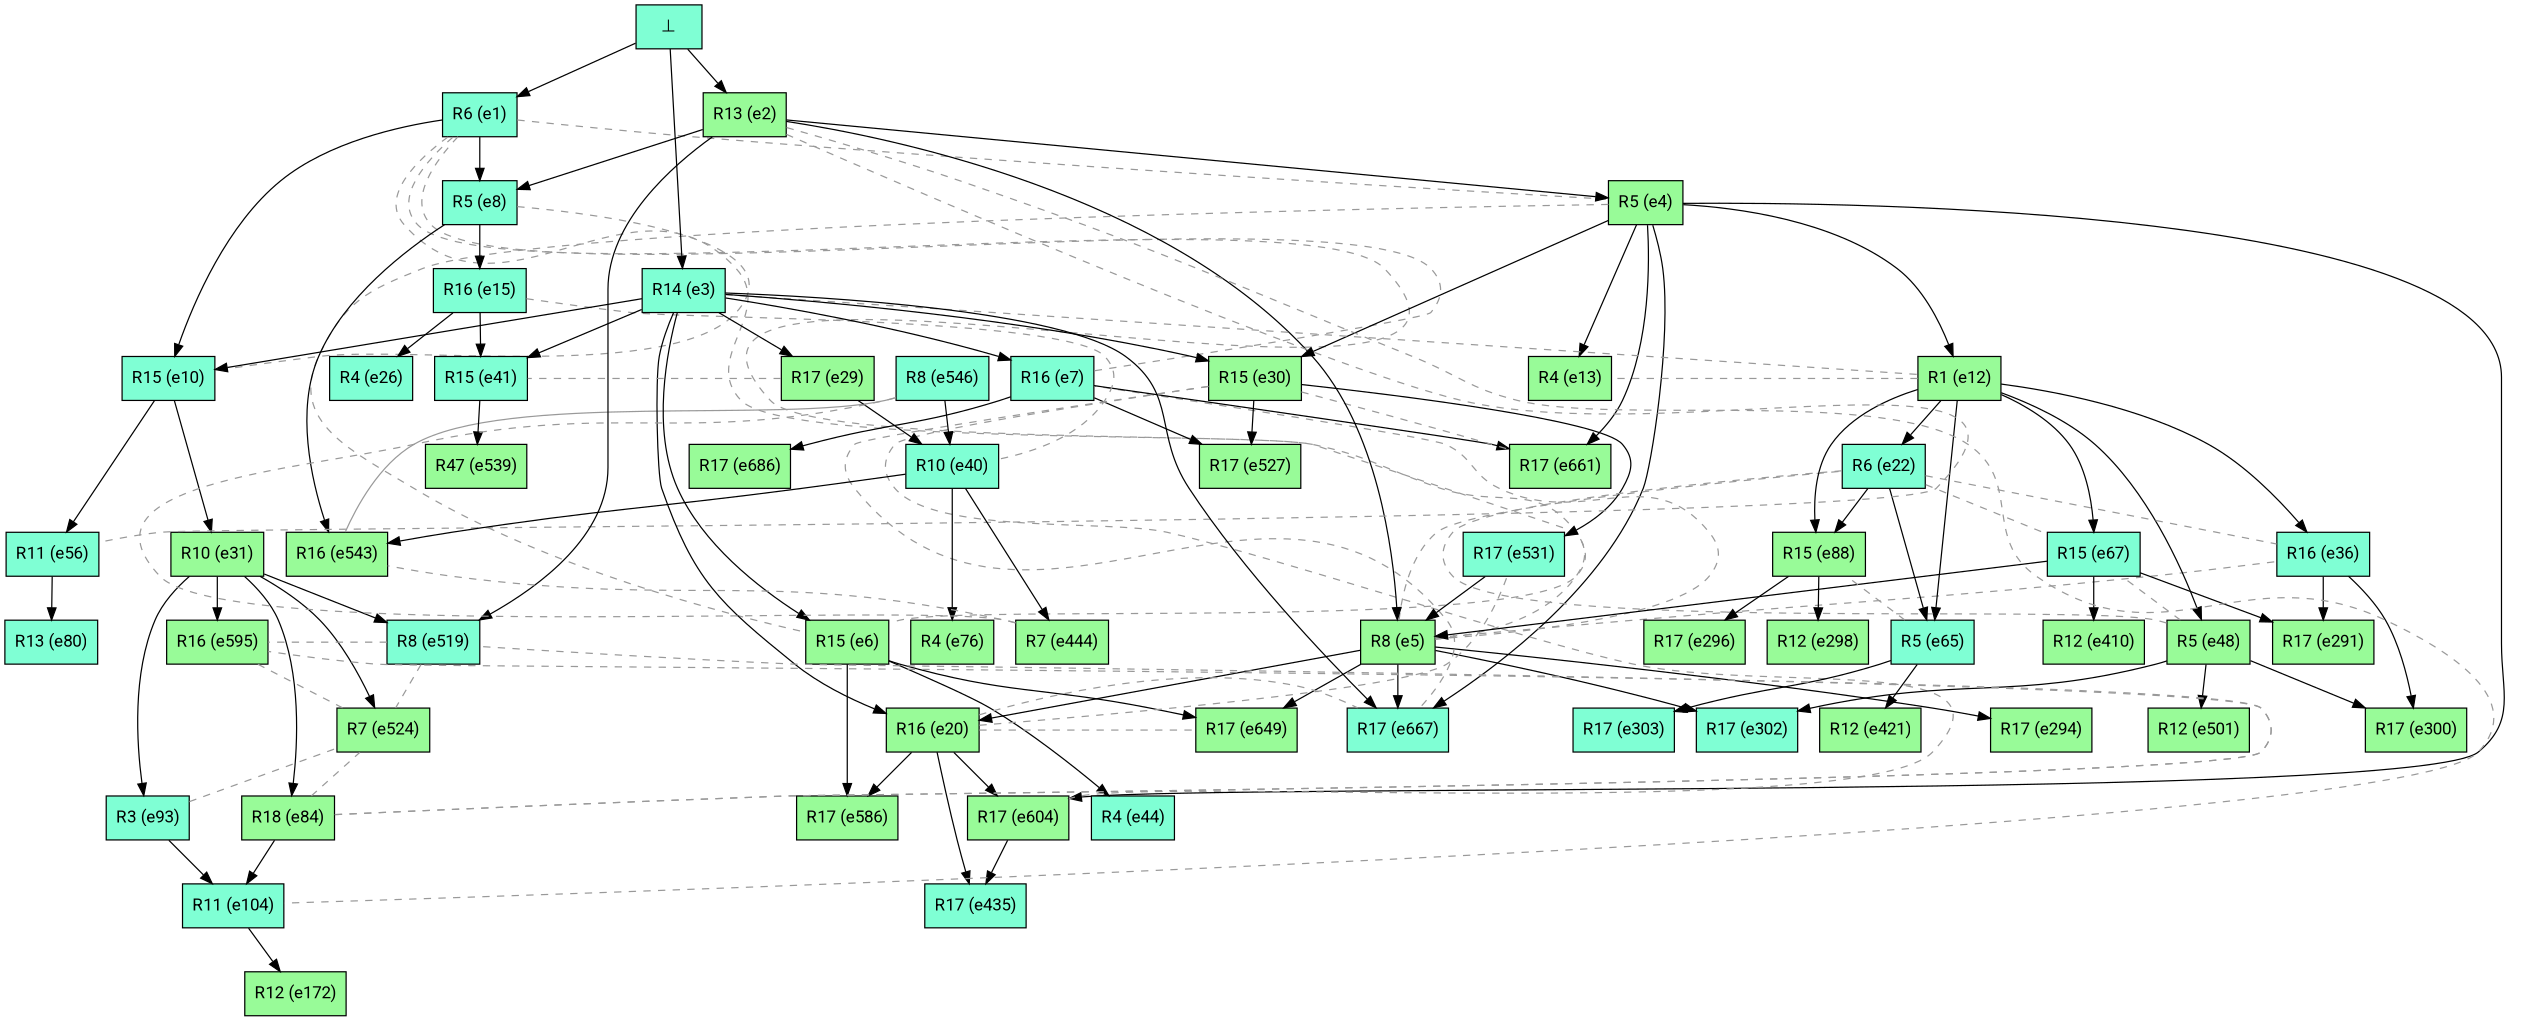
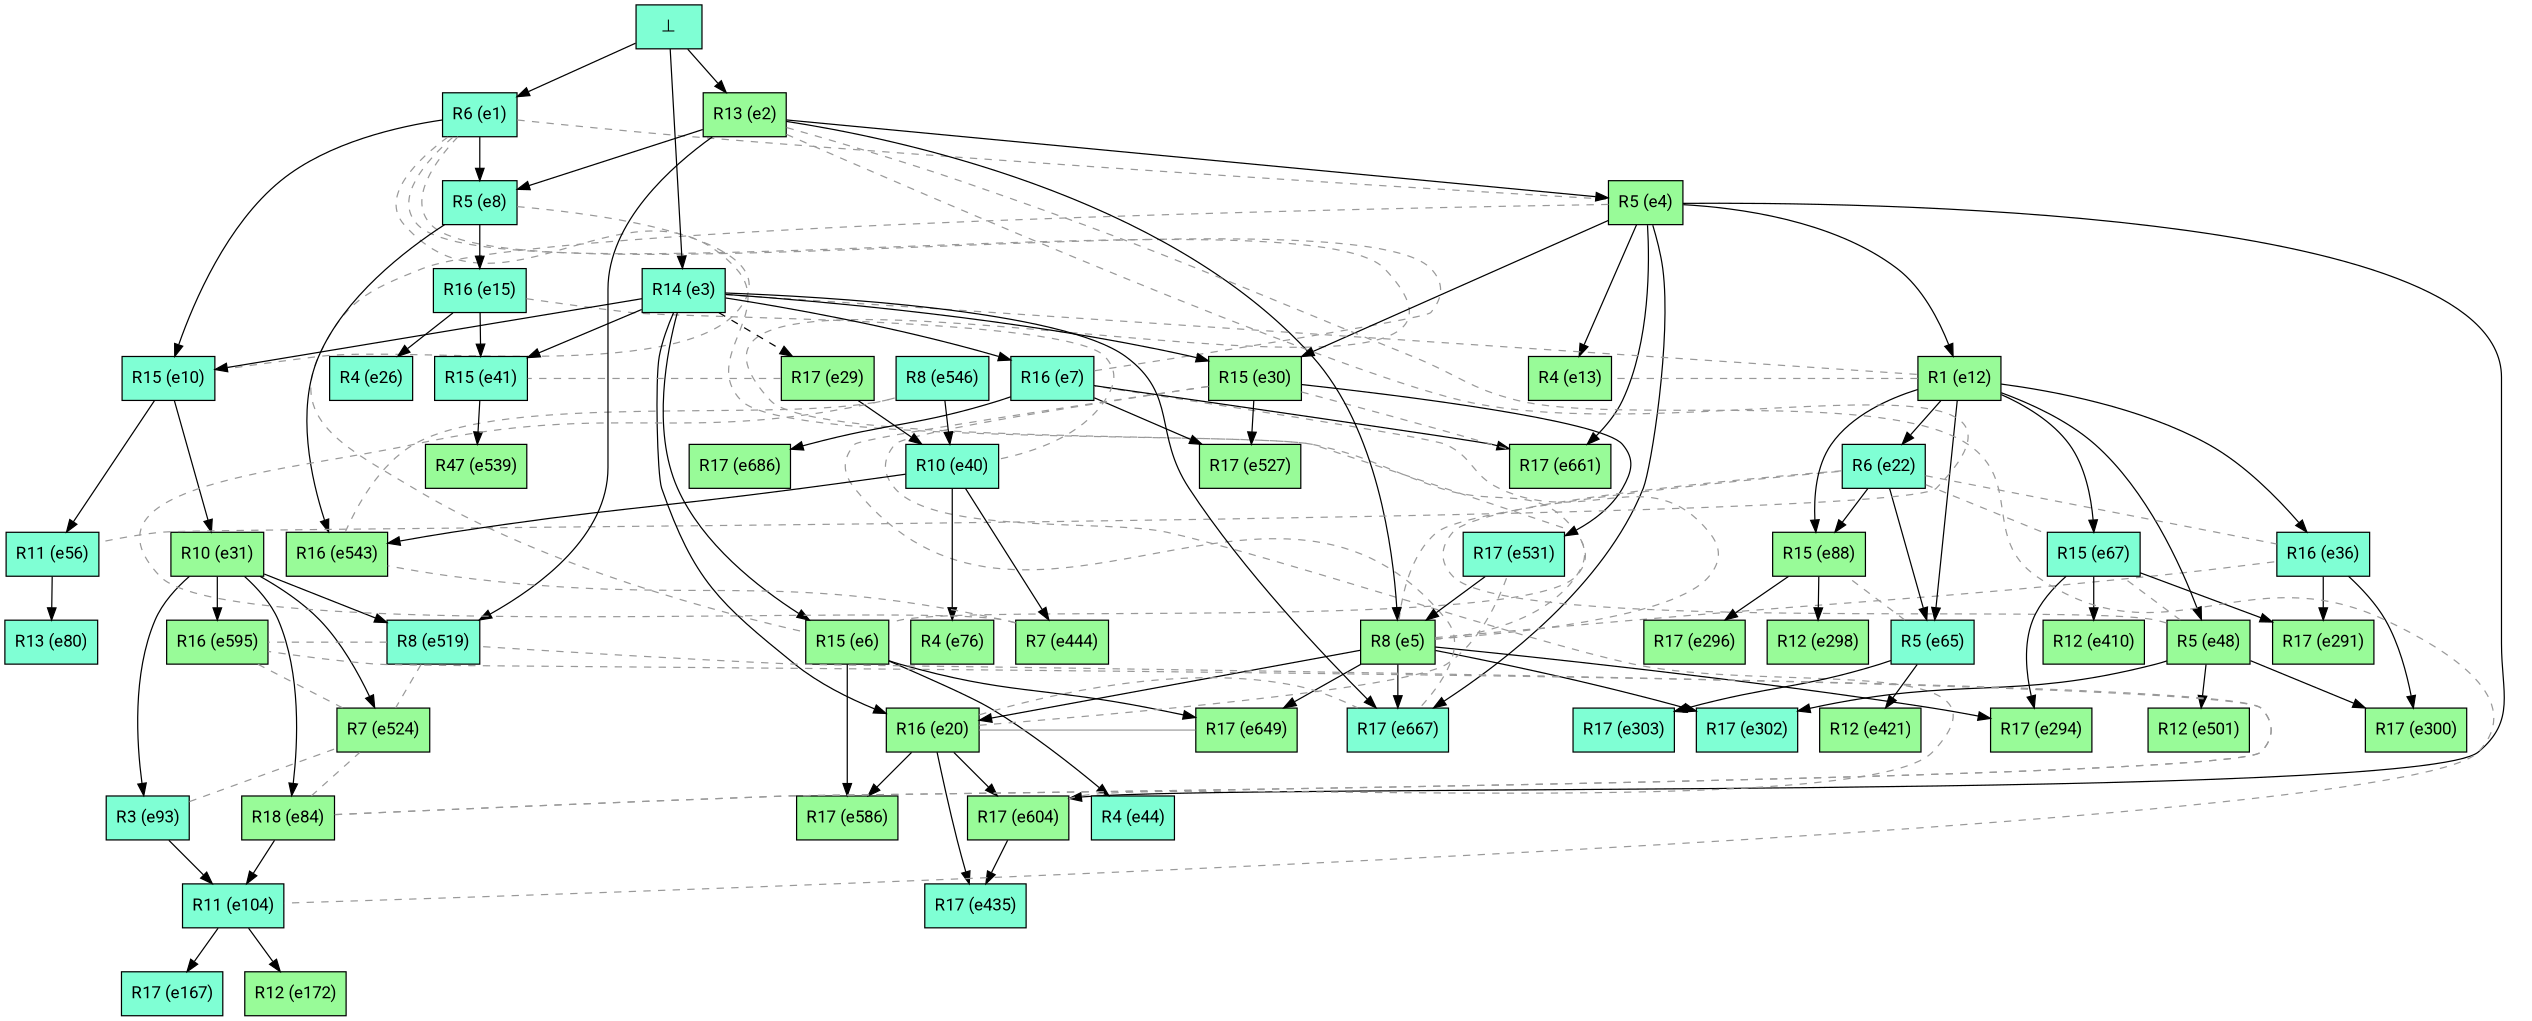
edge "R14 (e3)" -> "R17 (e29)": style solid -> dashed
edge "R8 (e546)" -- "R16 (e543)": style solid -> dashed
edge "R15 (e67)" -> "R8 (e5)": now "R15 (e67)" -> "R17 (e294)"
edge "R16 (e20)" -- "R17 (e649)": style dashed -> solid
node "R17 (e167)": added
